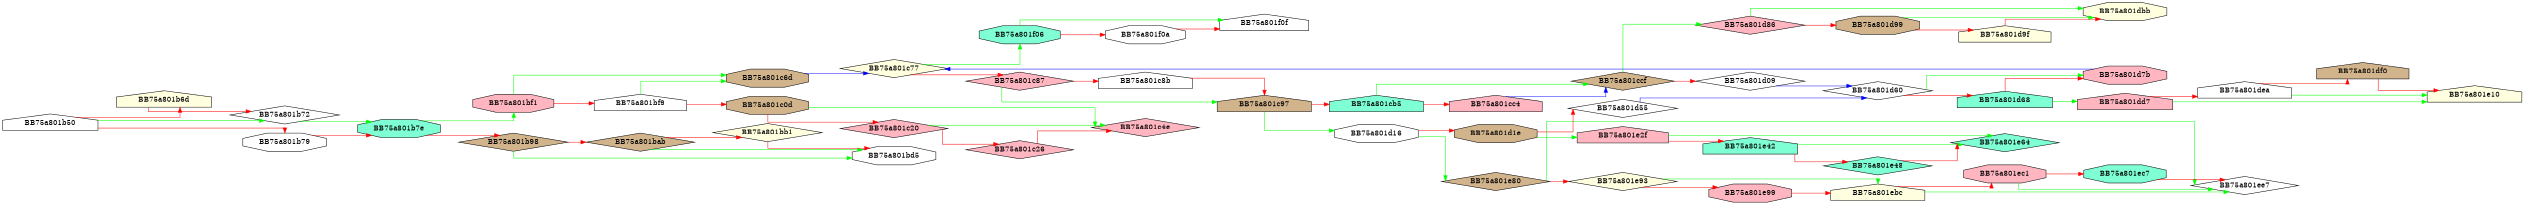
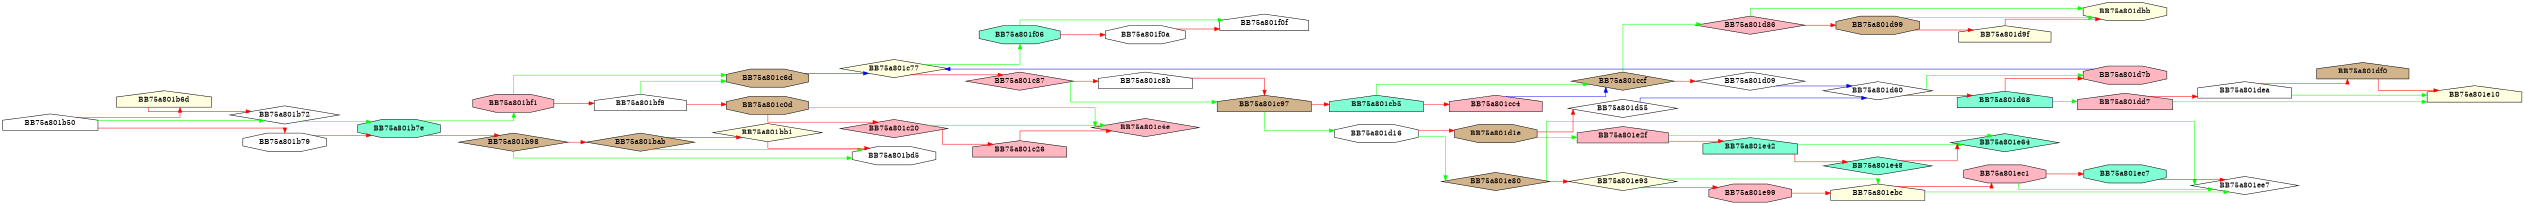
node "BB75a801c26": shape diamond -> house
